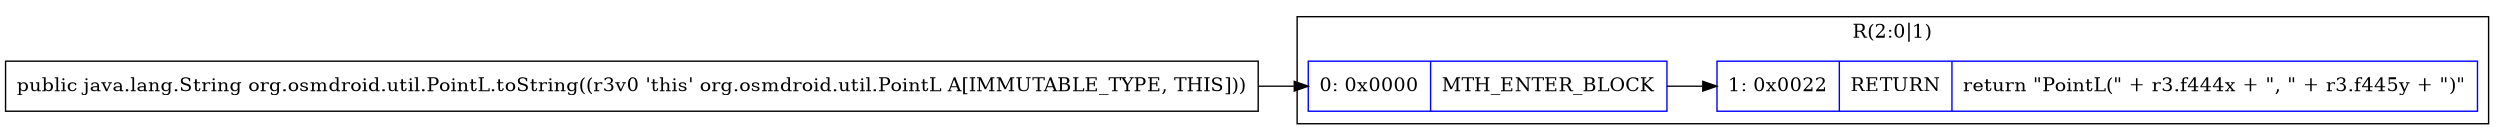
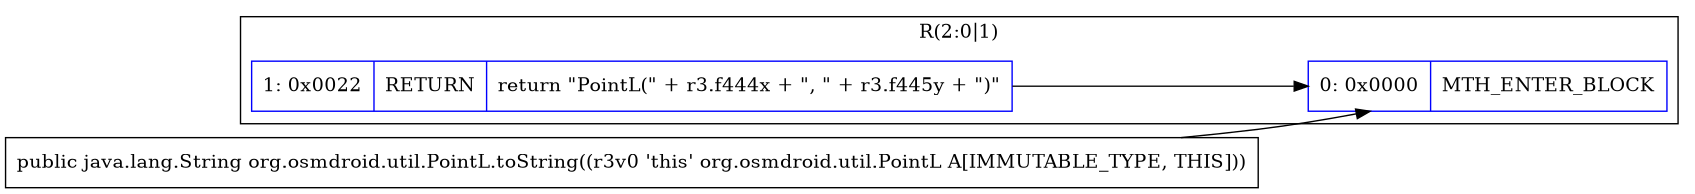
edge "0: 0x0000" -> "1: 0x0022": reversed
